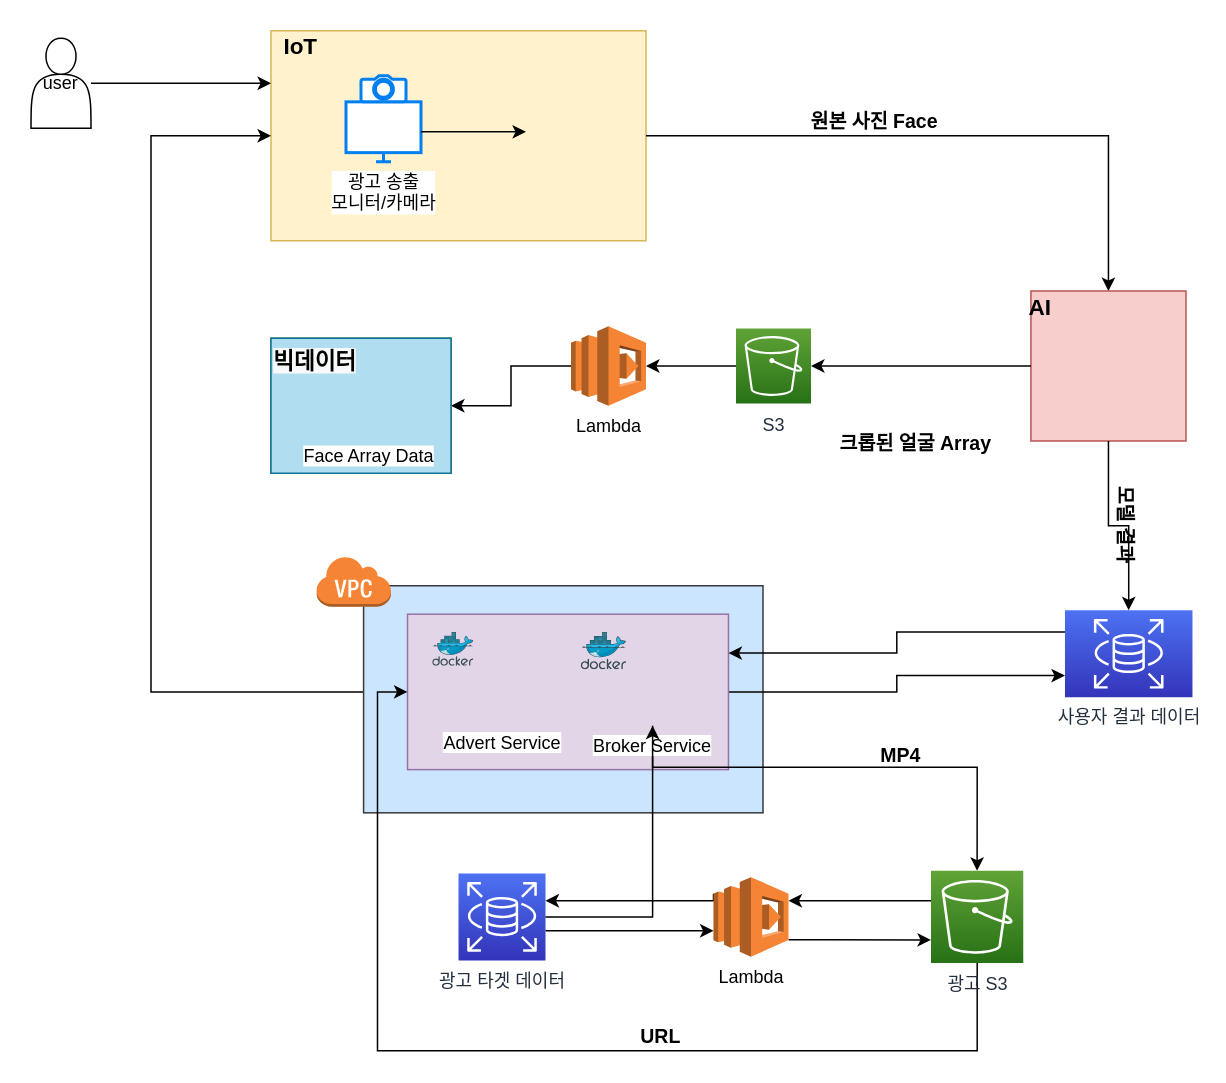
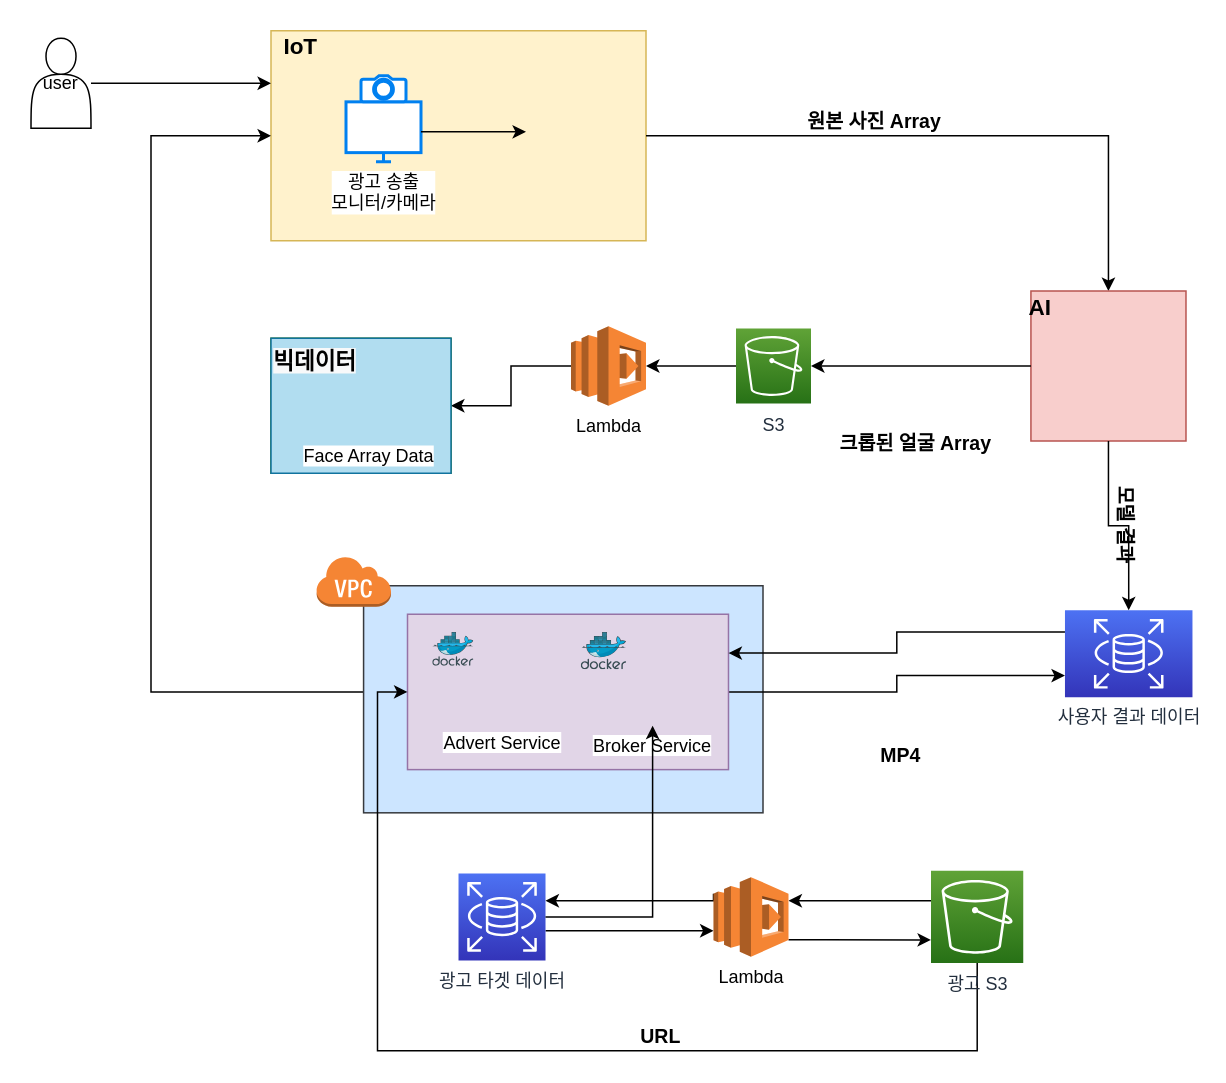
node "원본 사진 Face": label "원본 사진 Face" -> "원본 사진 Array"
edge "Broker Service" -> "광고 S3": removed
